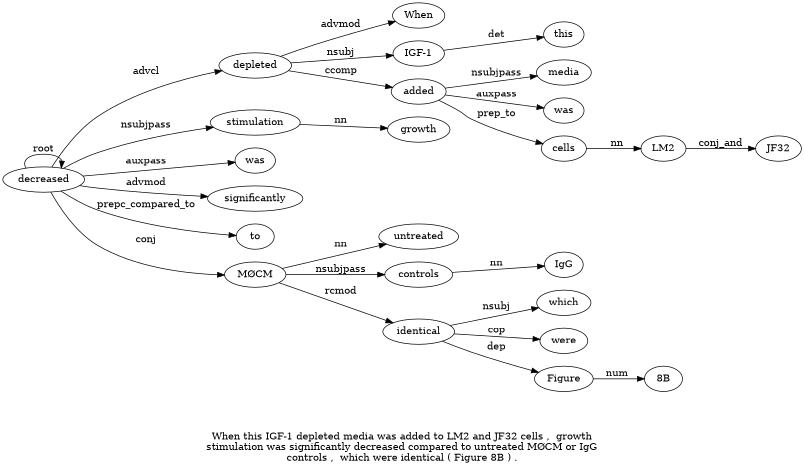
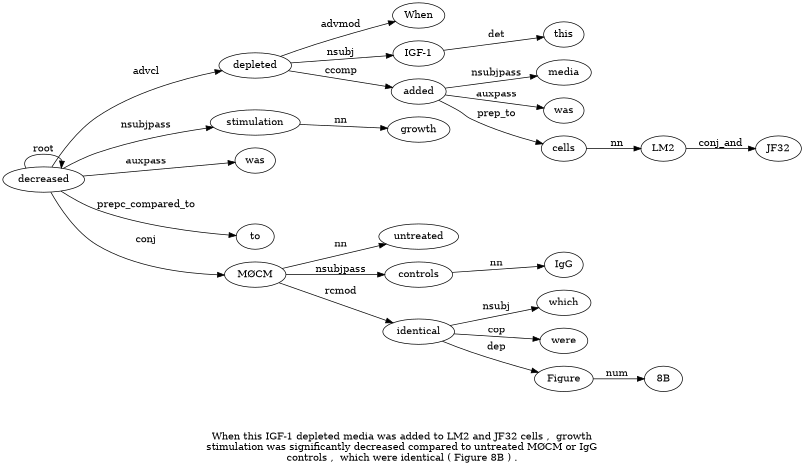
node "significantly": removed
